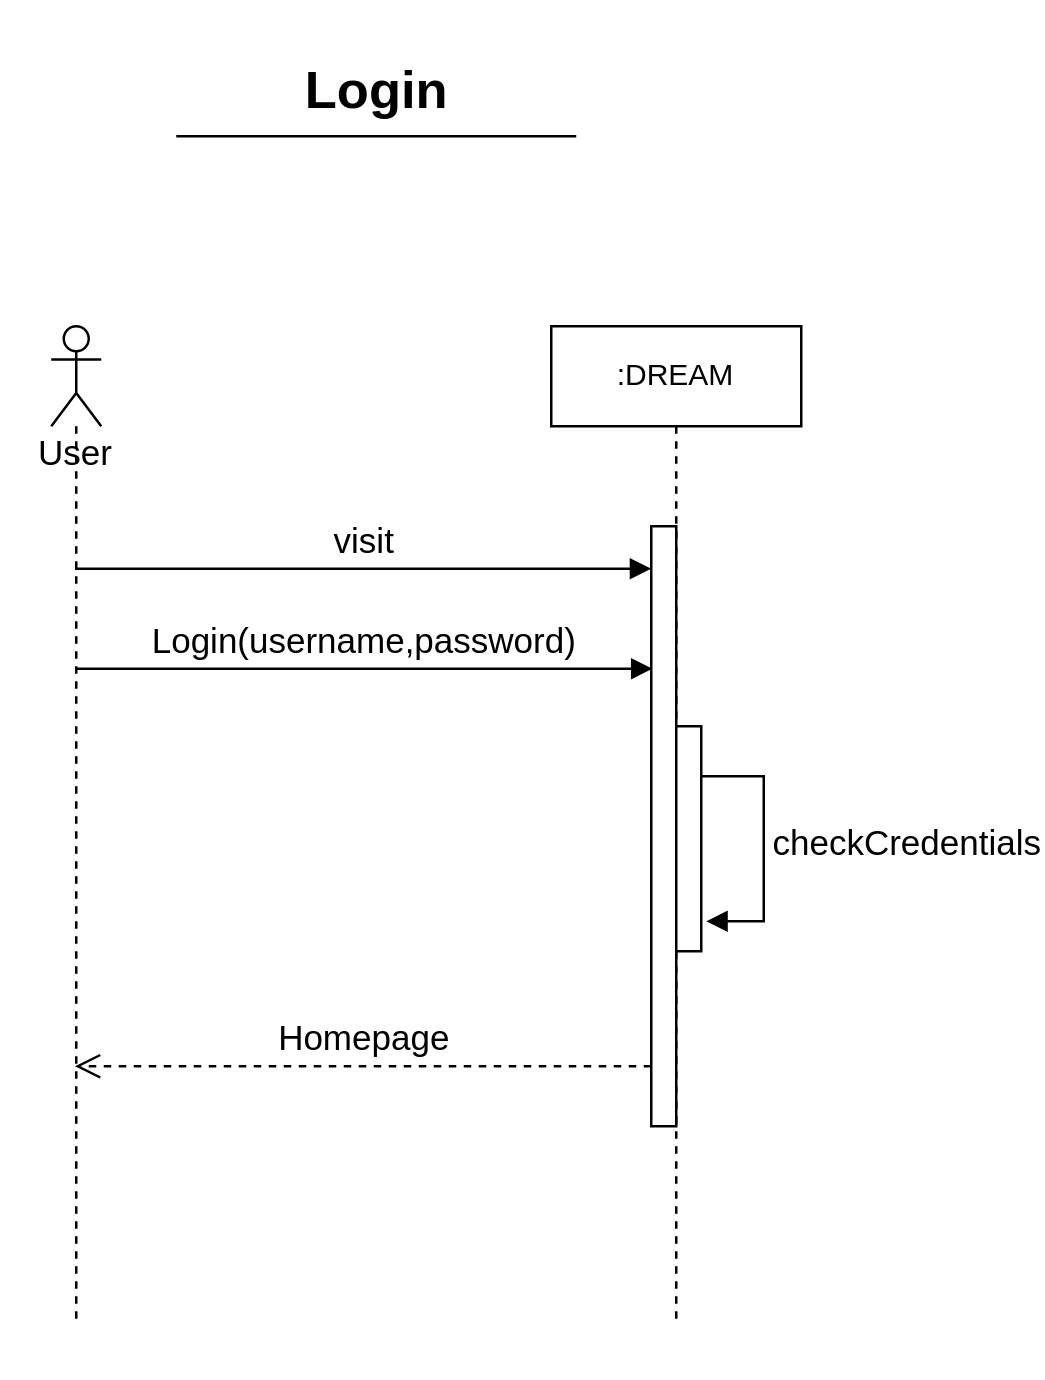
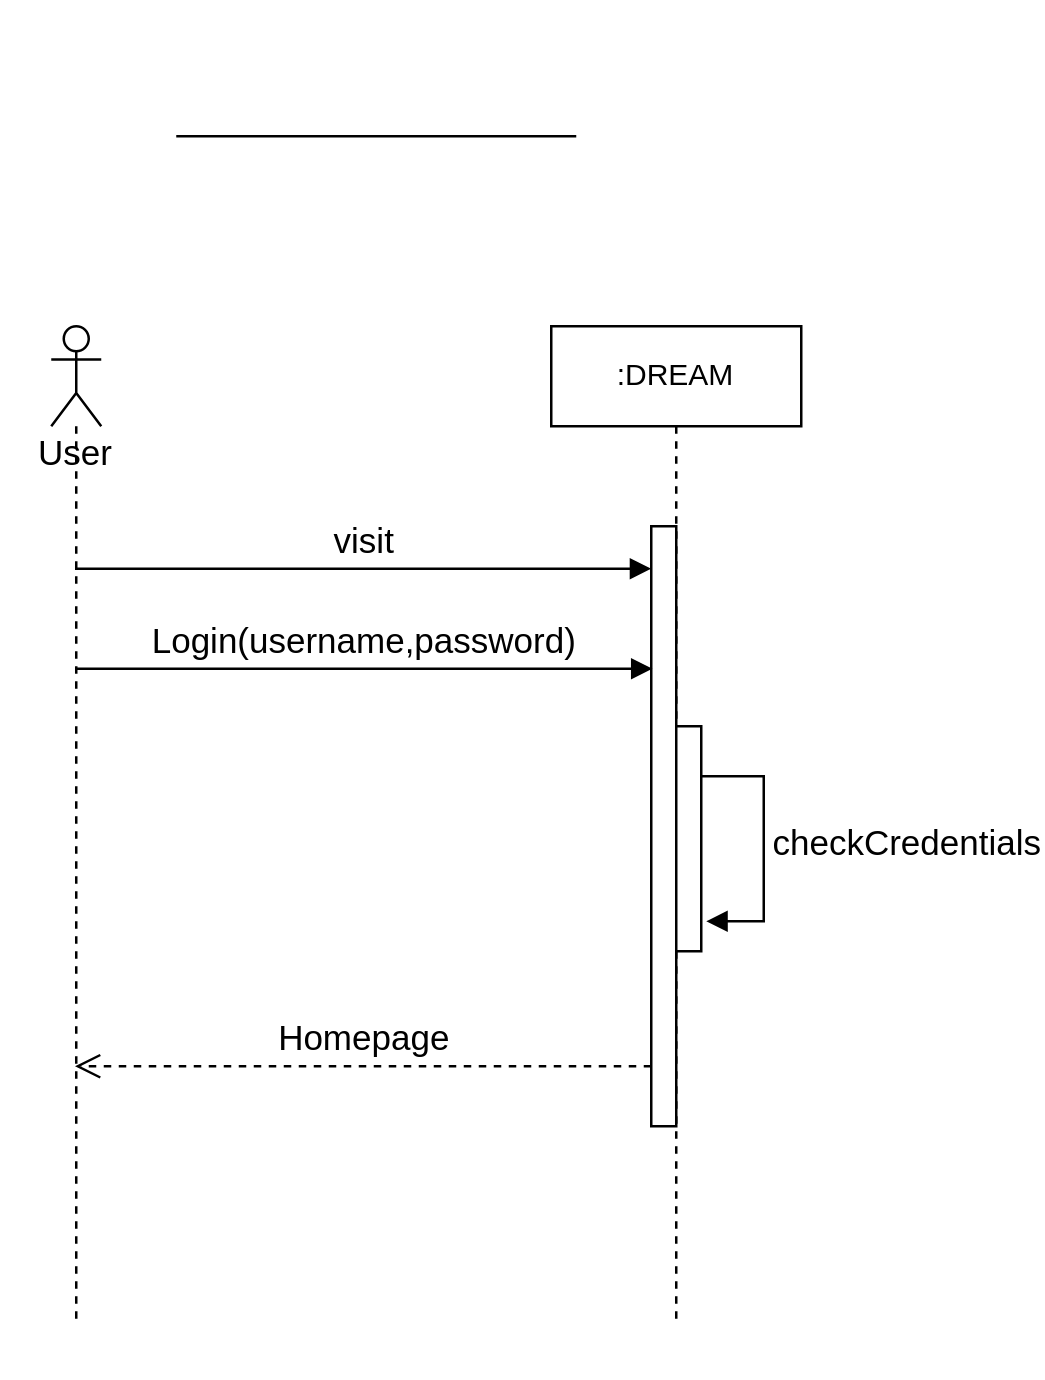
node "Login": removed
